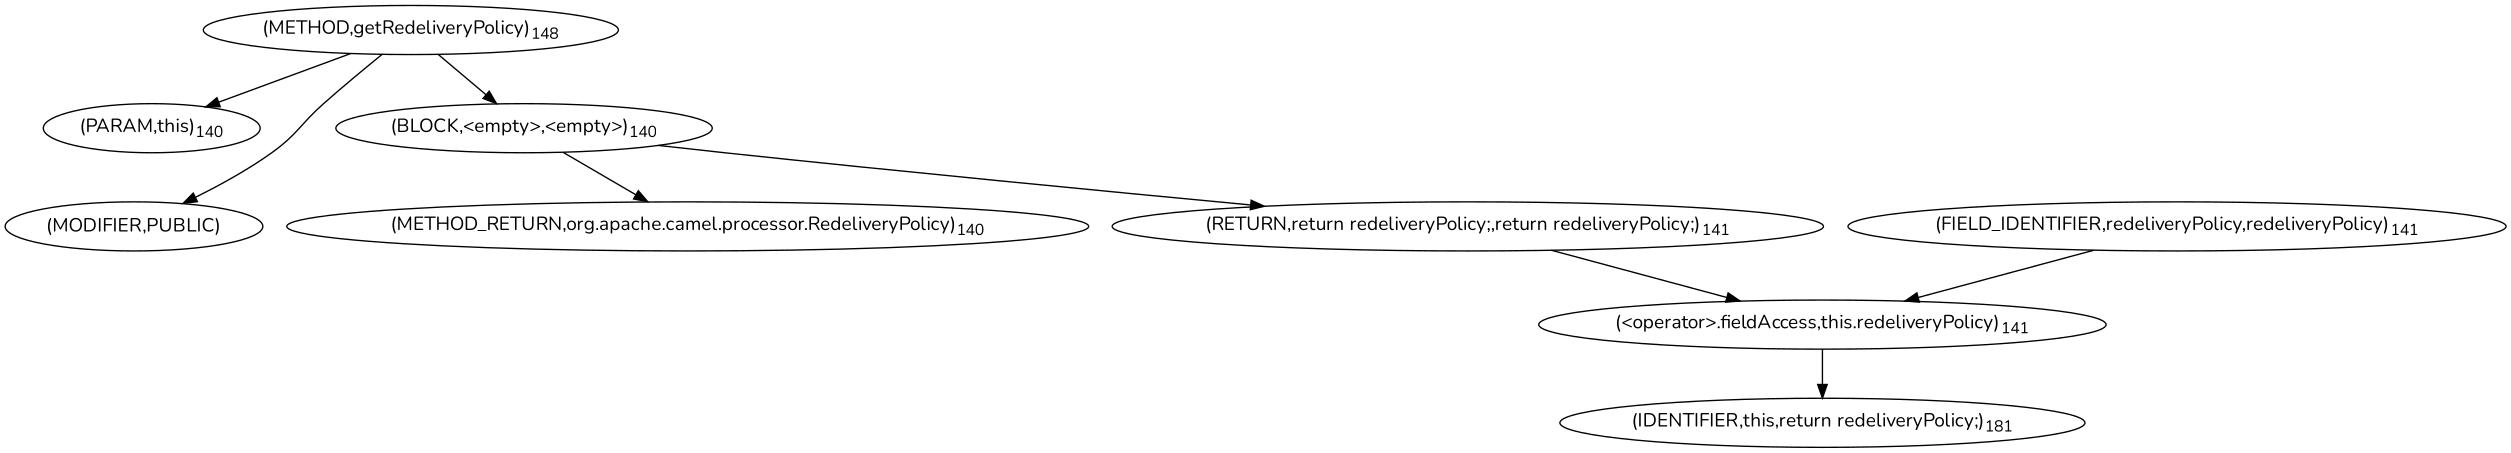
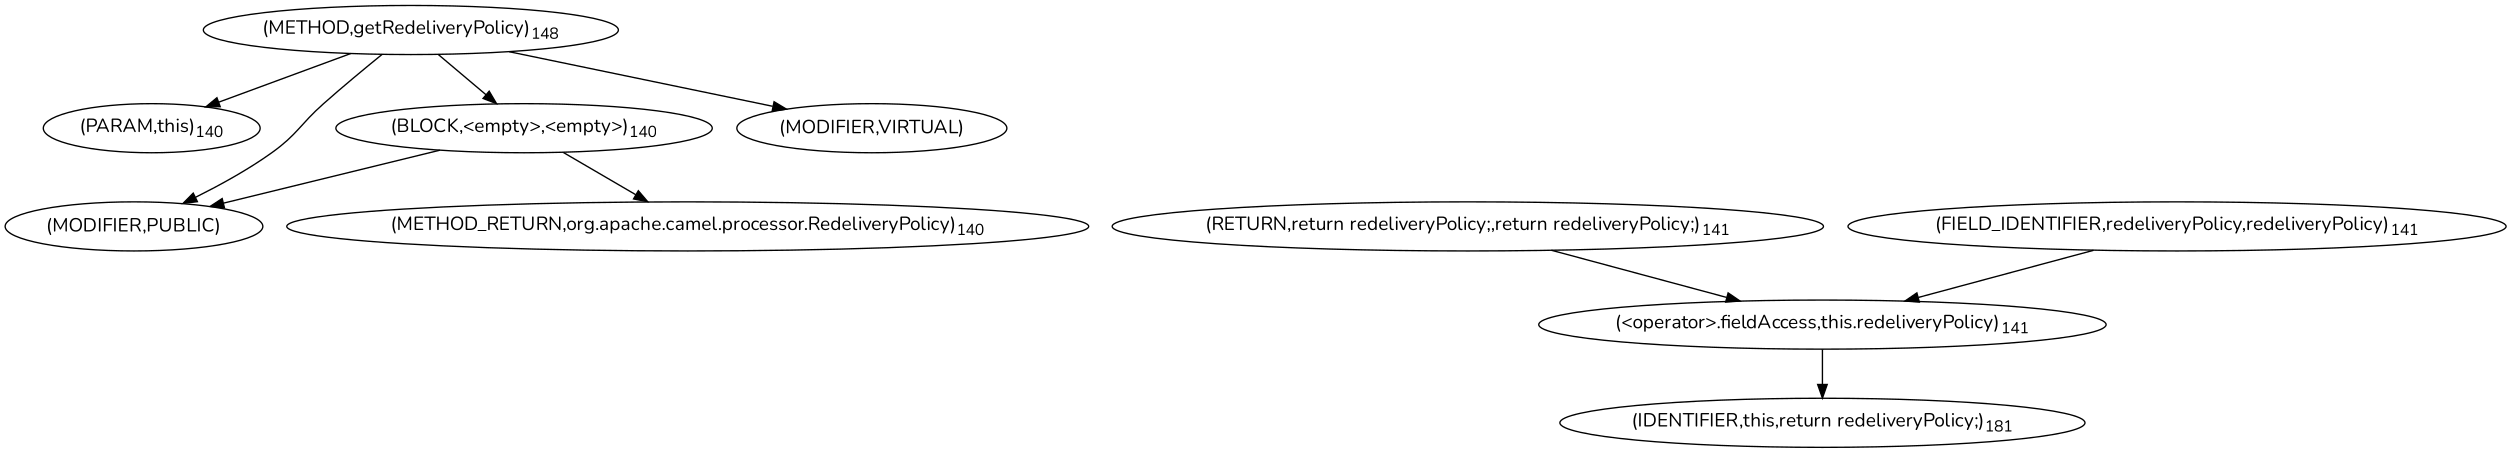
node "(MODIFIER,VIRTUAL)": added
edge "(BLOCK,<empty>,<empty>)" -> "(RETURN,return redeliveryPolicy;,return redeliveryPolicy;)": now "(BLOCK,<empty>,<empty>)" -> "(MODIFIER,PUBLIC)"
